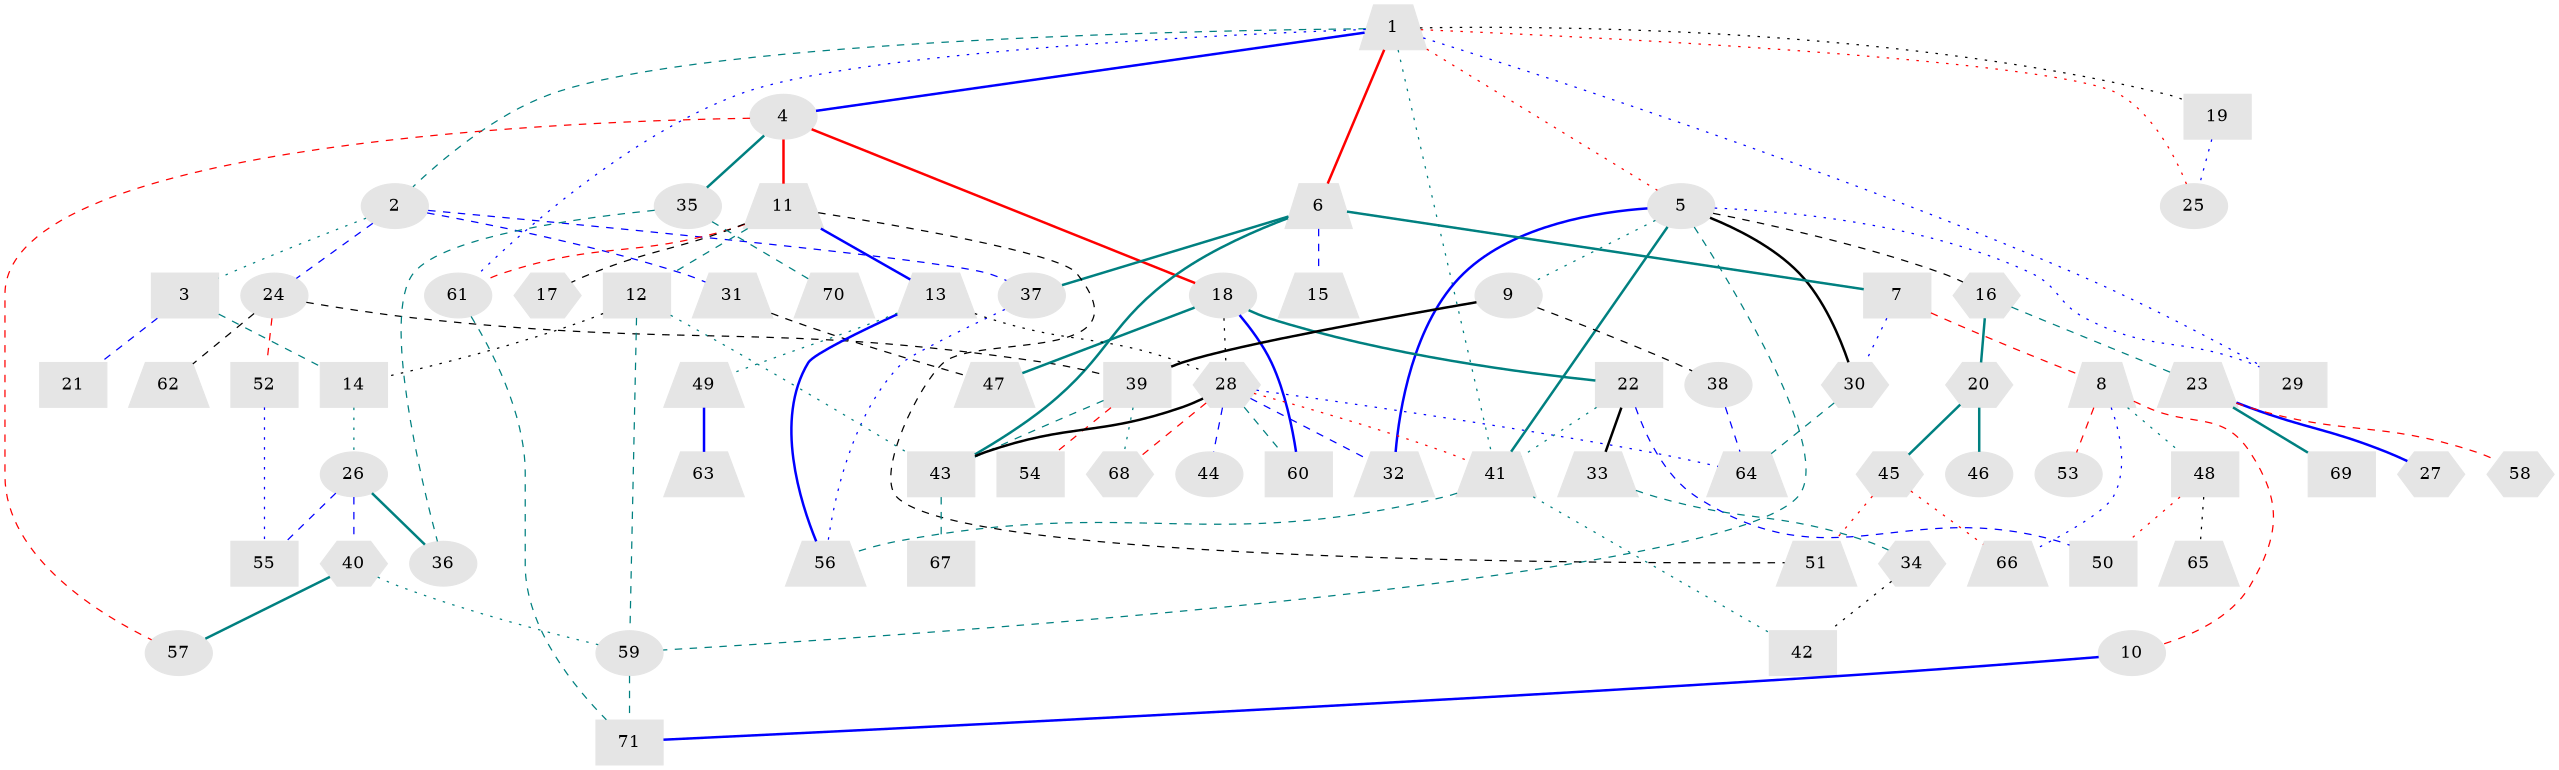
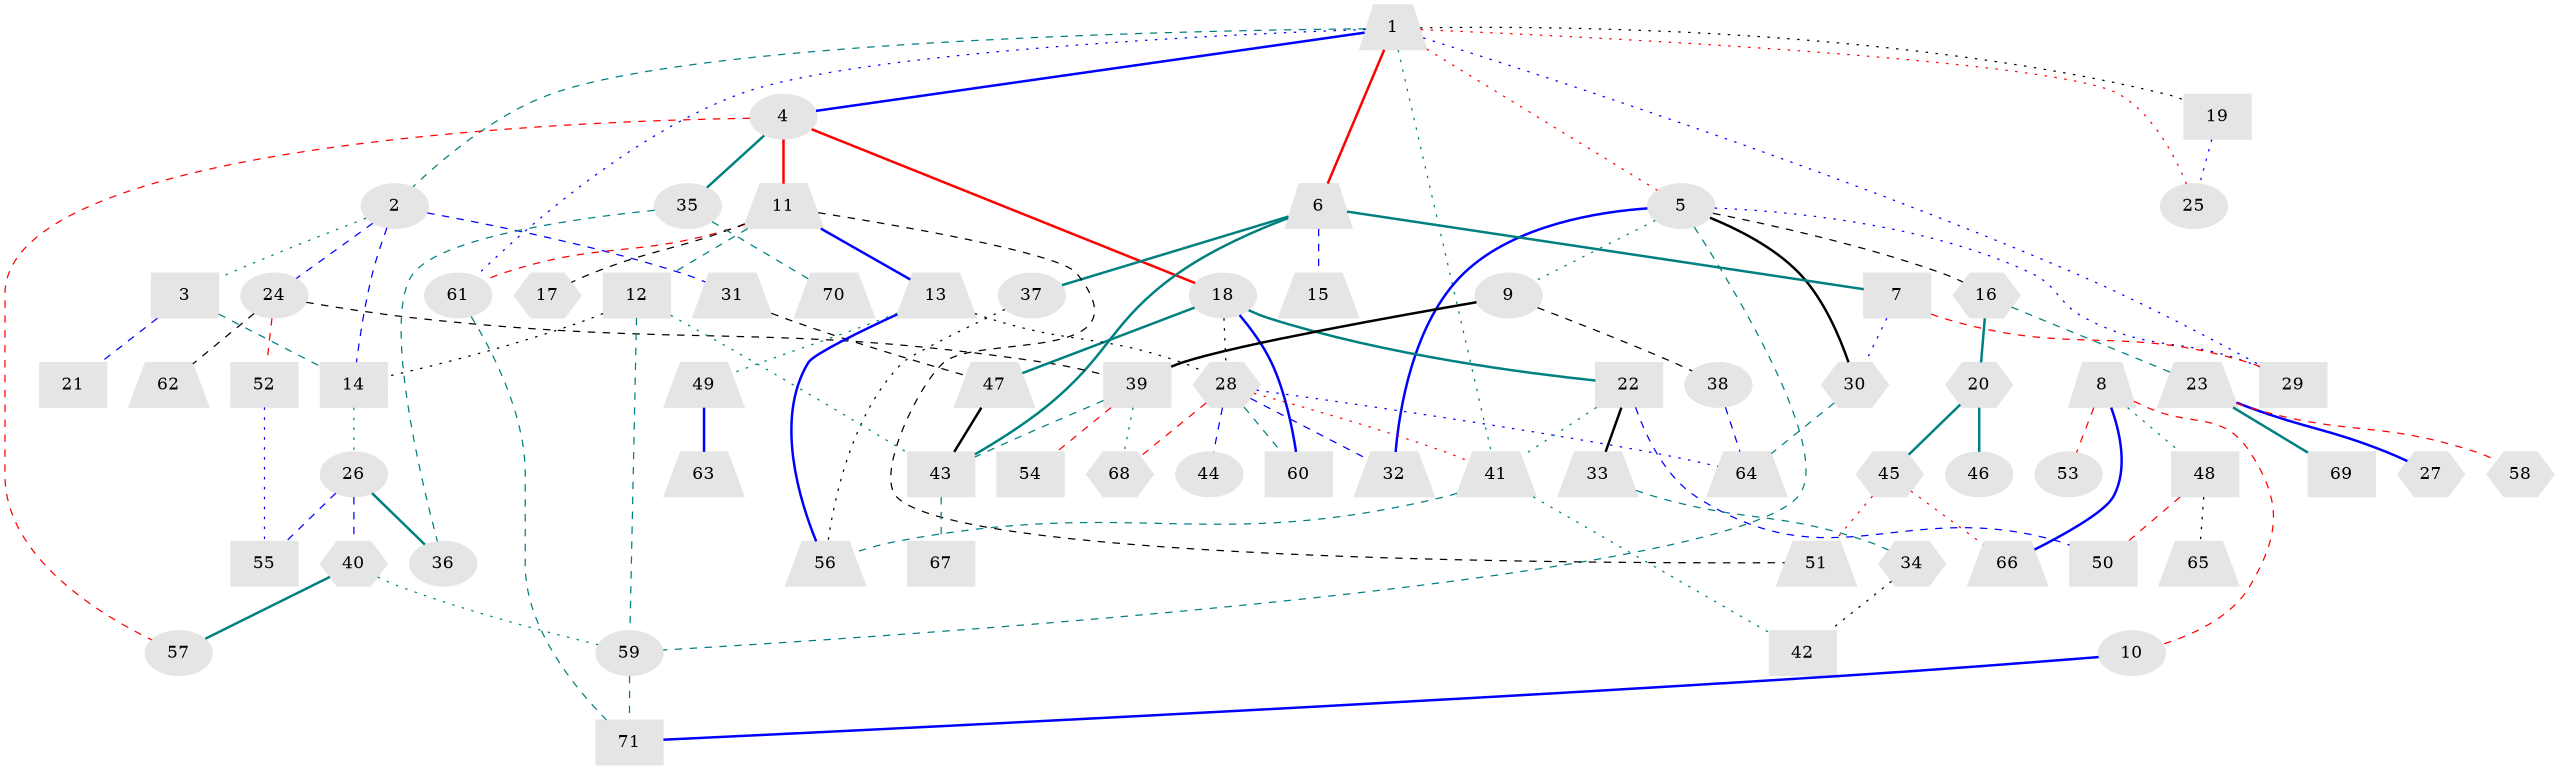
edge "2" -- "37": now "2" -- "14"
edge "5" -- "41": removed
edge "7" -- "8": now "7" -- "29"
edge "37" -- "56": color blue -> black
edge "28" -- "43": now "47" -- "43"
edge "8" -- "66": style dotted -> bold
edge "48" -- "50": style dotted -> dashed
